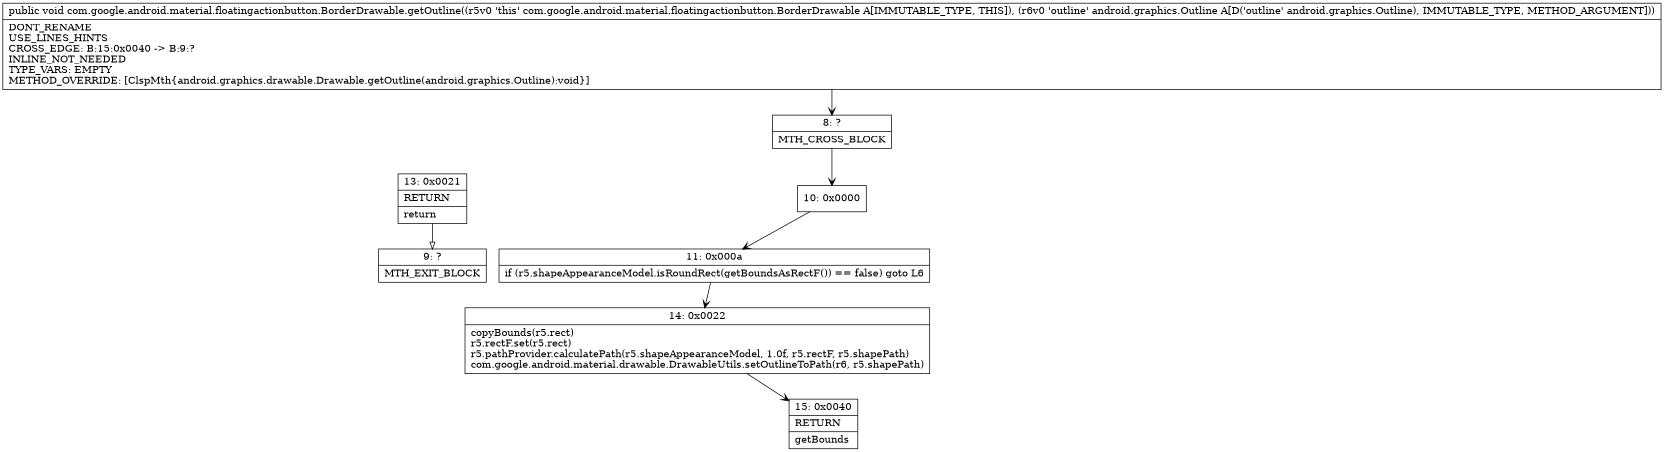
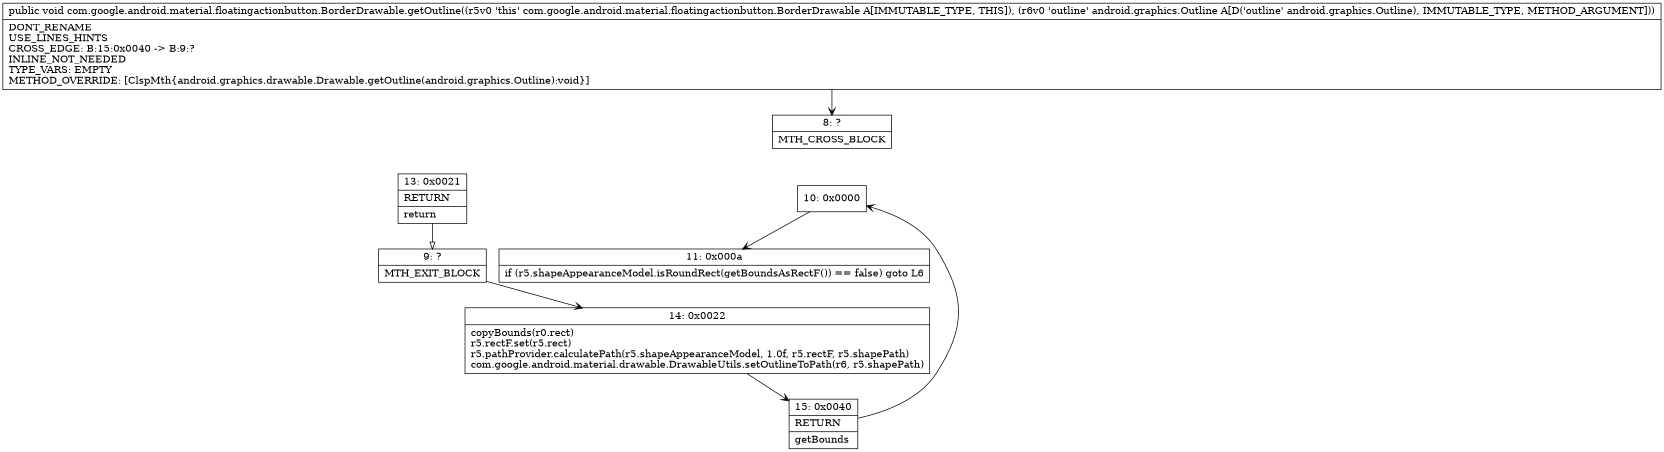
edge "8: ?" -> "10: 0x0000": now "15: 0x0040" -> "10: 0x0000"
edge "11: 0x000a" -> "14: 0x0022": now "9: ?" -> "14: 0x0022"
node "14: 0x0022": text "copyBounds(r5.rect)" -> "copyBounds(r0.rect)"
